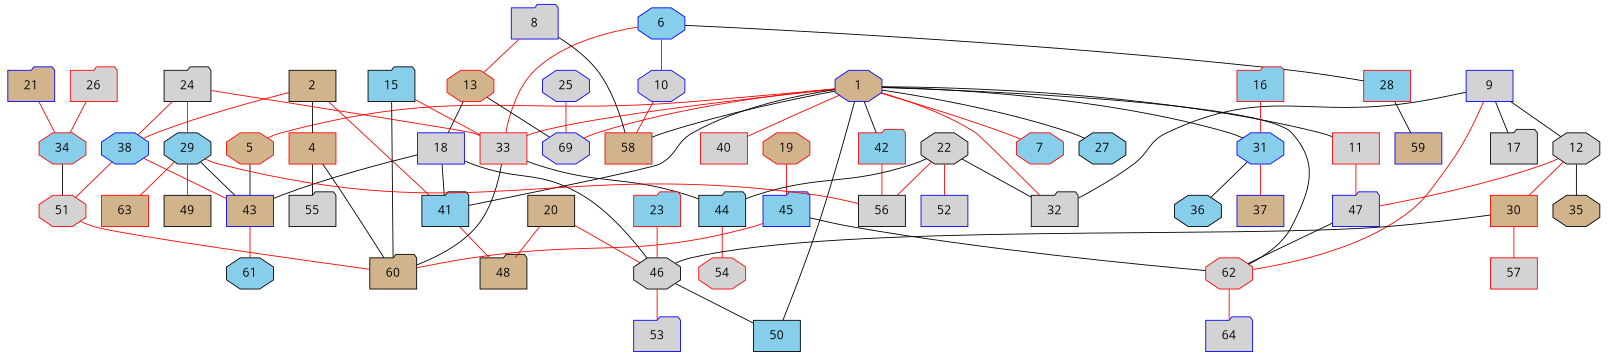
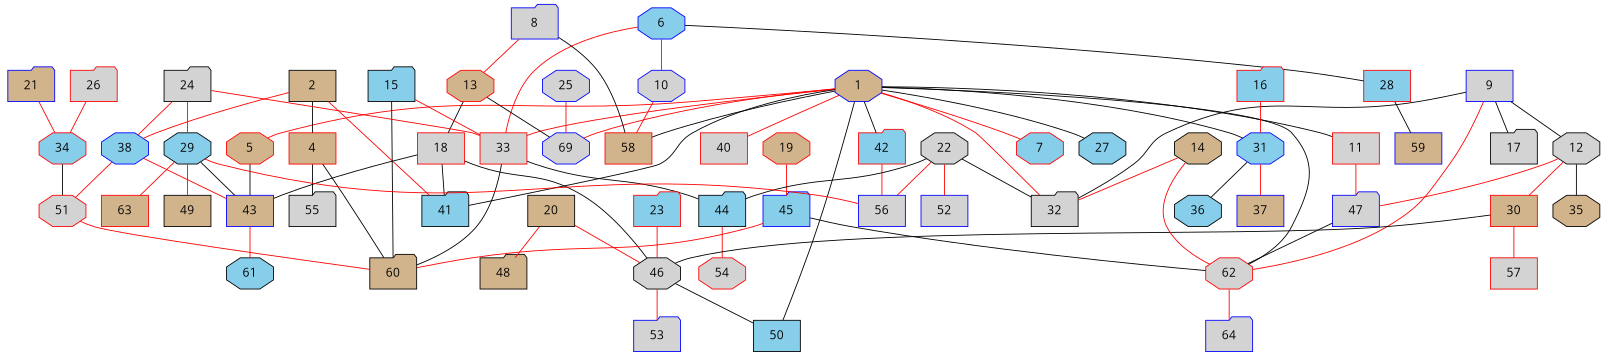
node "18": color blue -> red
node "14": added
node "56": color black -> blue
edge "41" -- "48": removed
